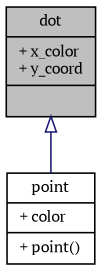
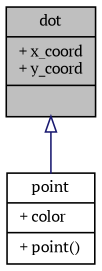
node "dot": text "+ x_color" -> "+ x_coord"
